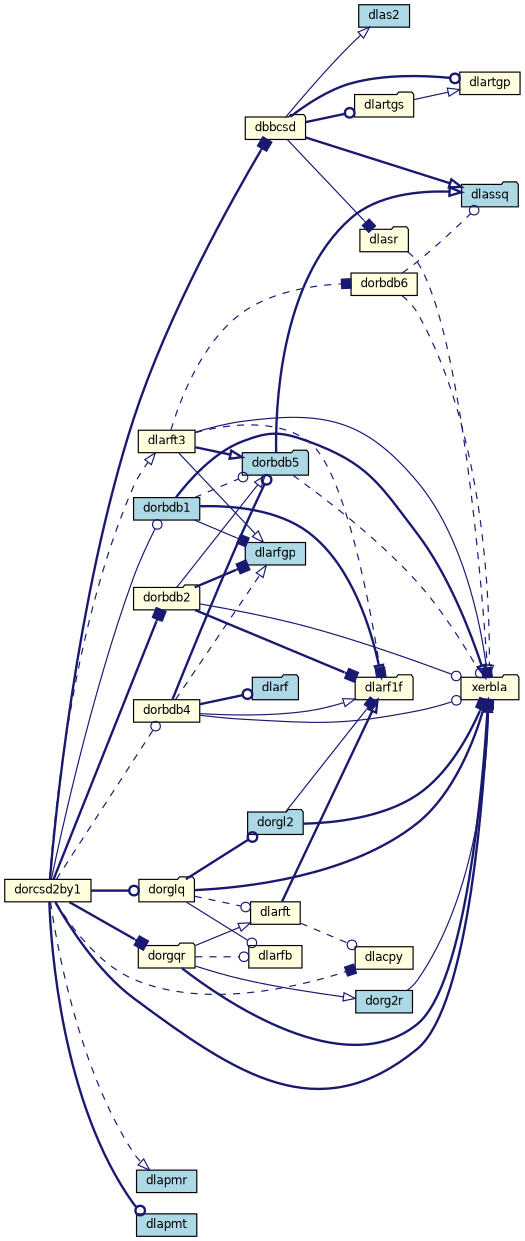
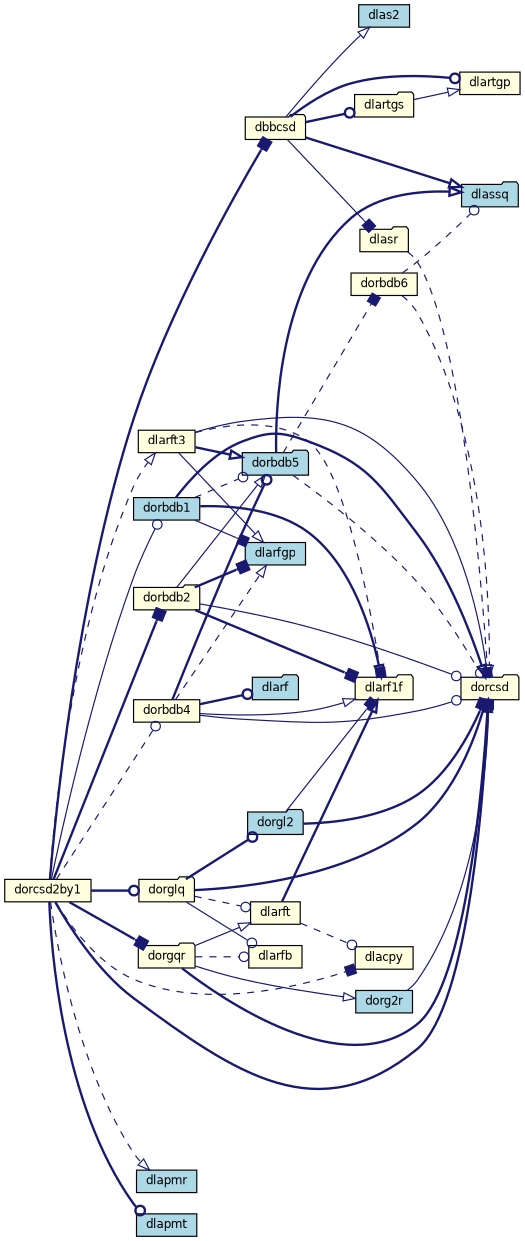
edge "dlarft3" -> "dorbdb6": now "dorbdb5" -> "dorbdb6"
node "xerbla": label "xerbla" -> "dorcsd"
